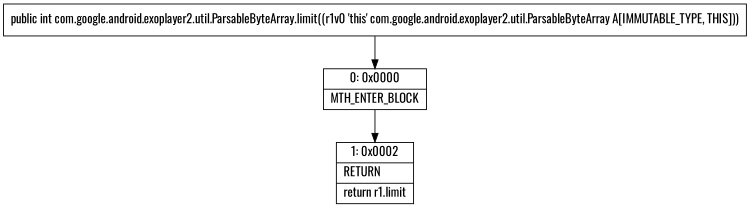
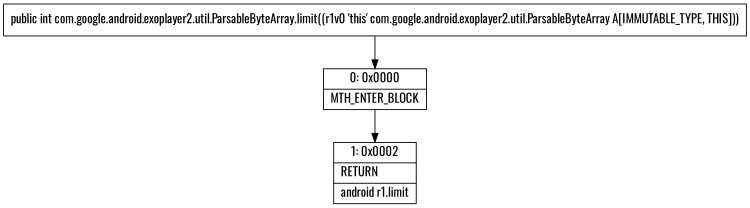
node "1: 0x0002": text "return r1.limit" -> "android r1.limit"
